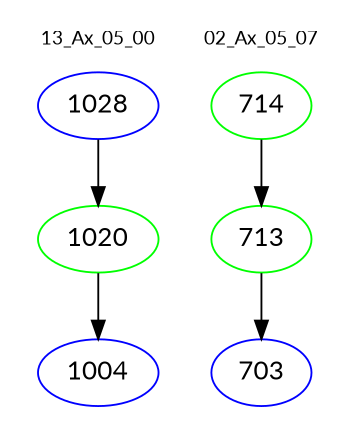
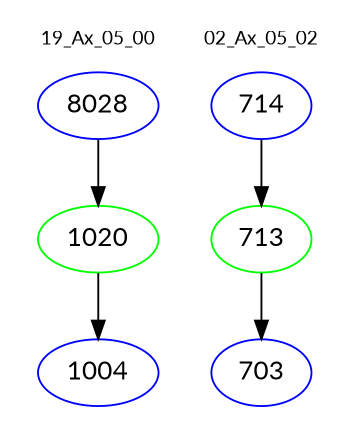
cluster "13_Ax_05_00": label "13_Ax_05_00" -> "19_Ax_05_00"
cluster "02_Ax_05_07": label "02_Ax_05_07" -> "02_Ax_05_02"
node "1028": label "1028" -> "8028"
node "714": color green -> blue
